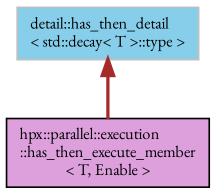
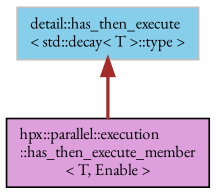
node "detail::has_then_detail < std::decay< T >::type >": label "detail::has_then_detail < std::decay< T >::type >" -> "detail::has_then_execute < std::decay< T >::type >"
